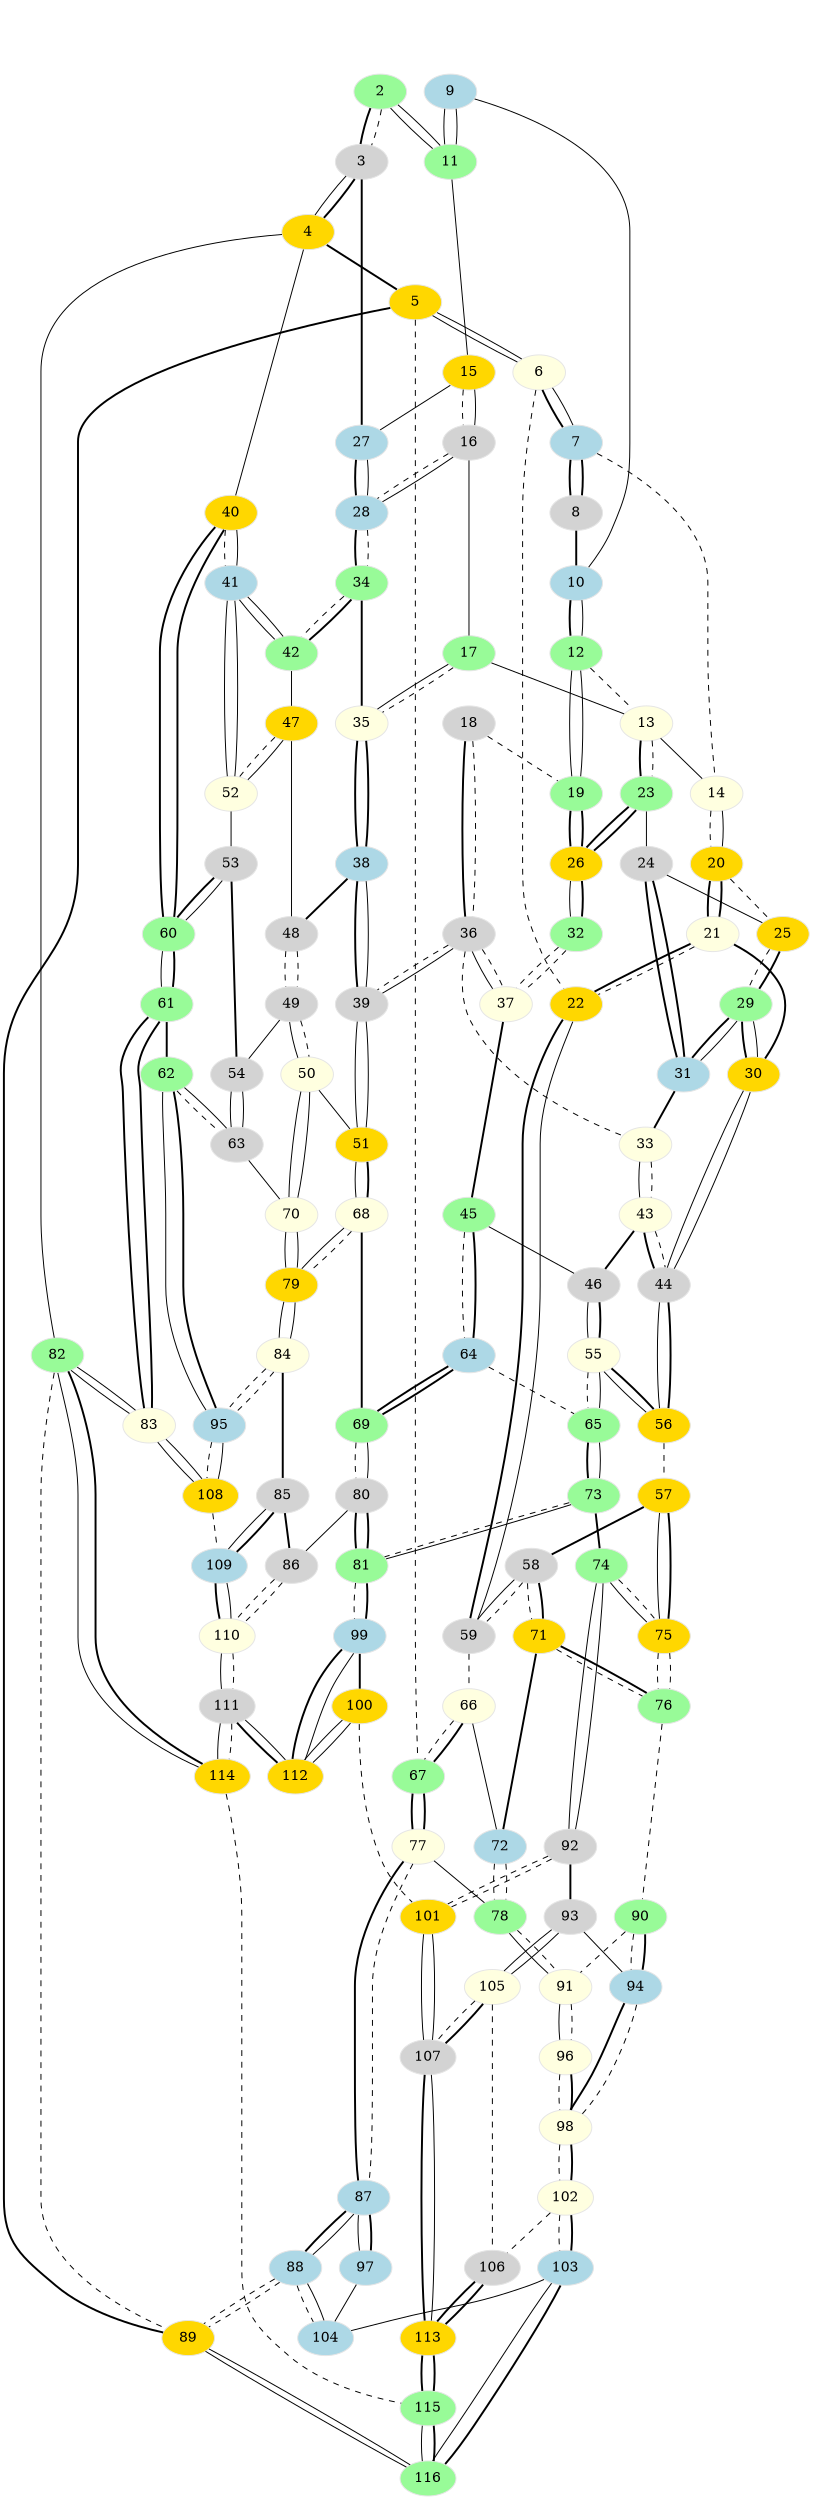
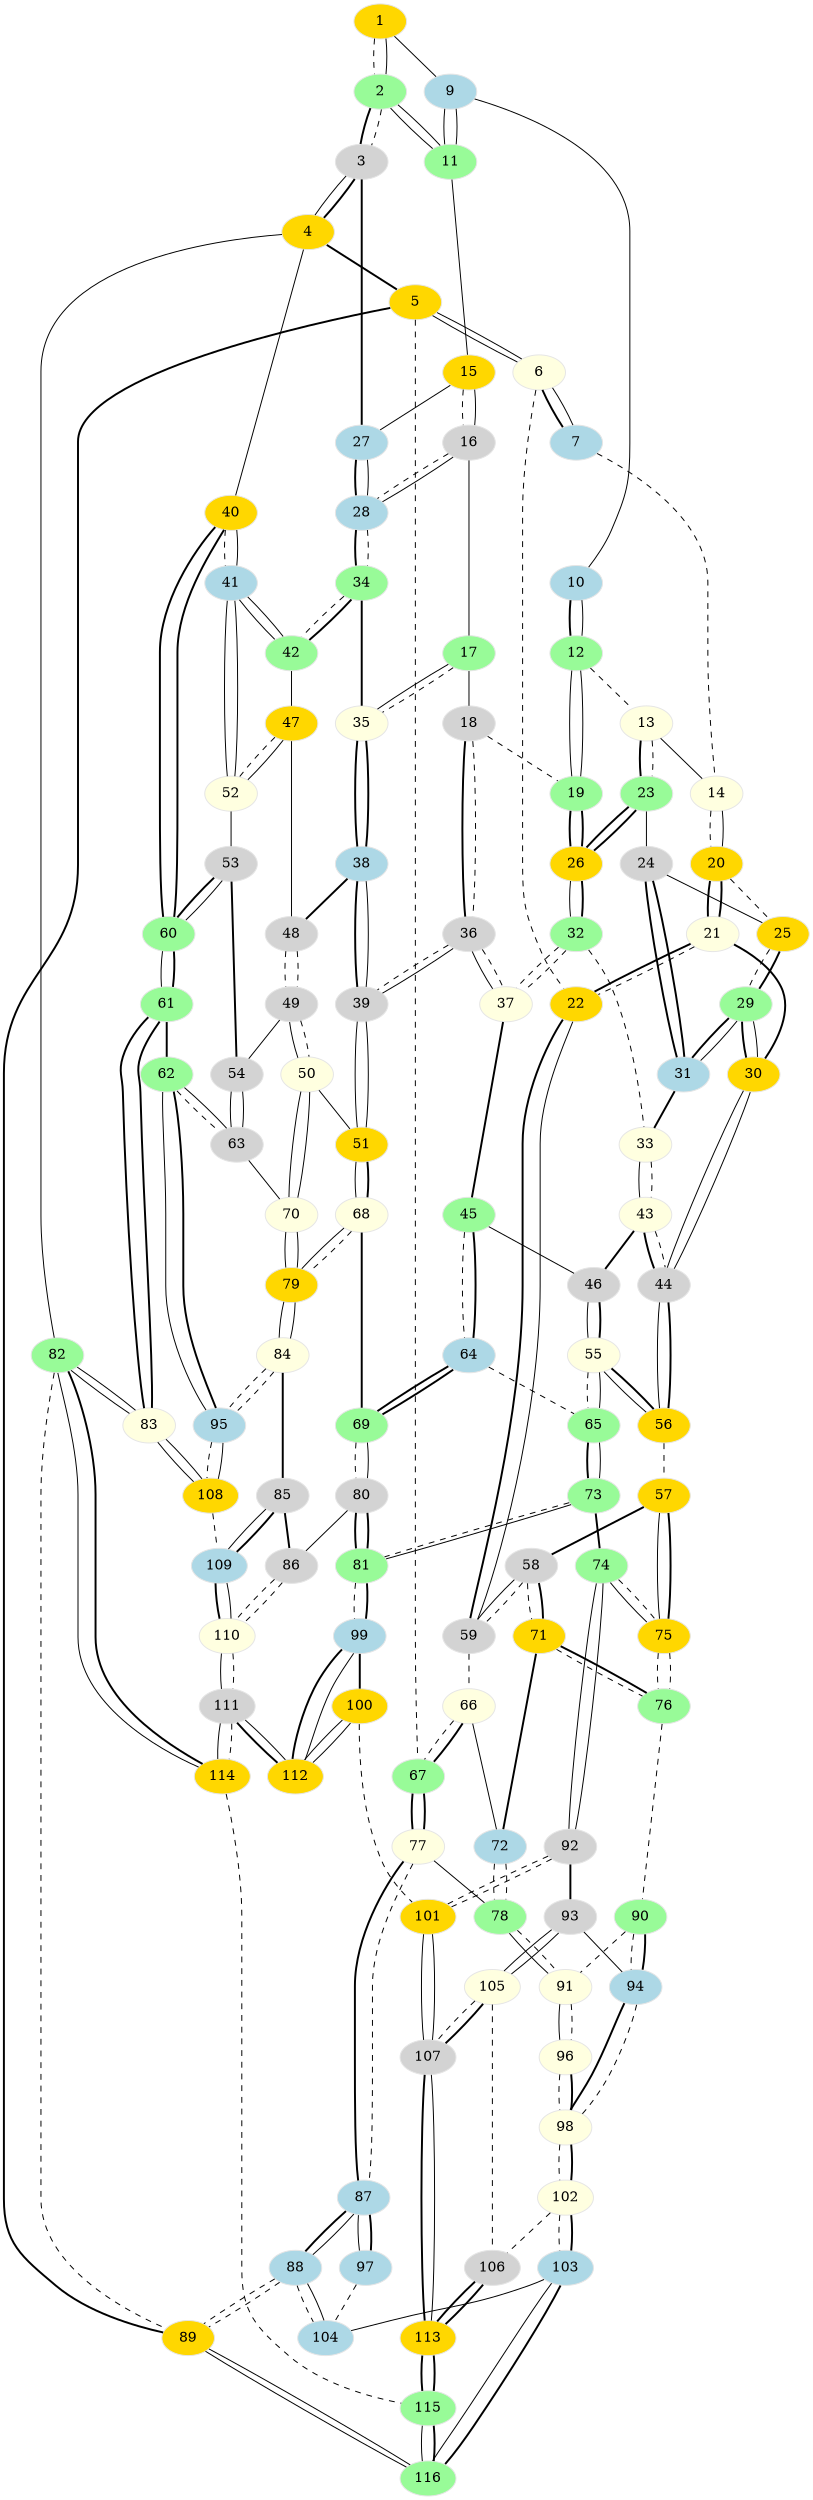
node "1": added
node "8": removed
edge "17" -- "13": now "17" -- "18"
edge "36" -- "33": now "32" -- "33"
edge "97" -- "104": style solid -> dashed
